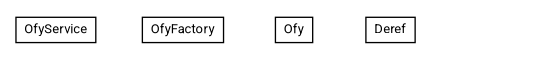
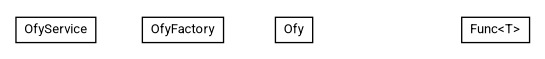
node "Deref": removed
node "Func<T>": added
